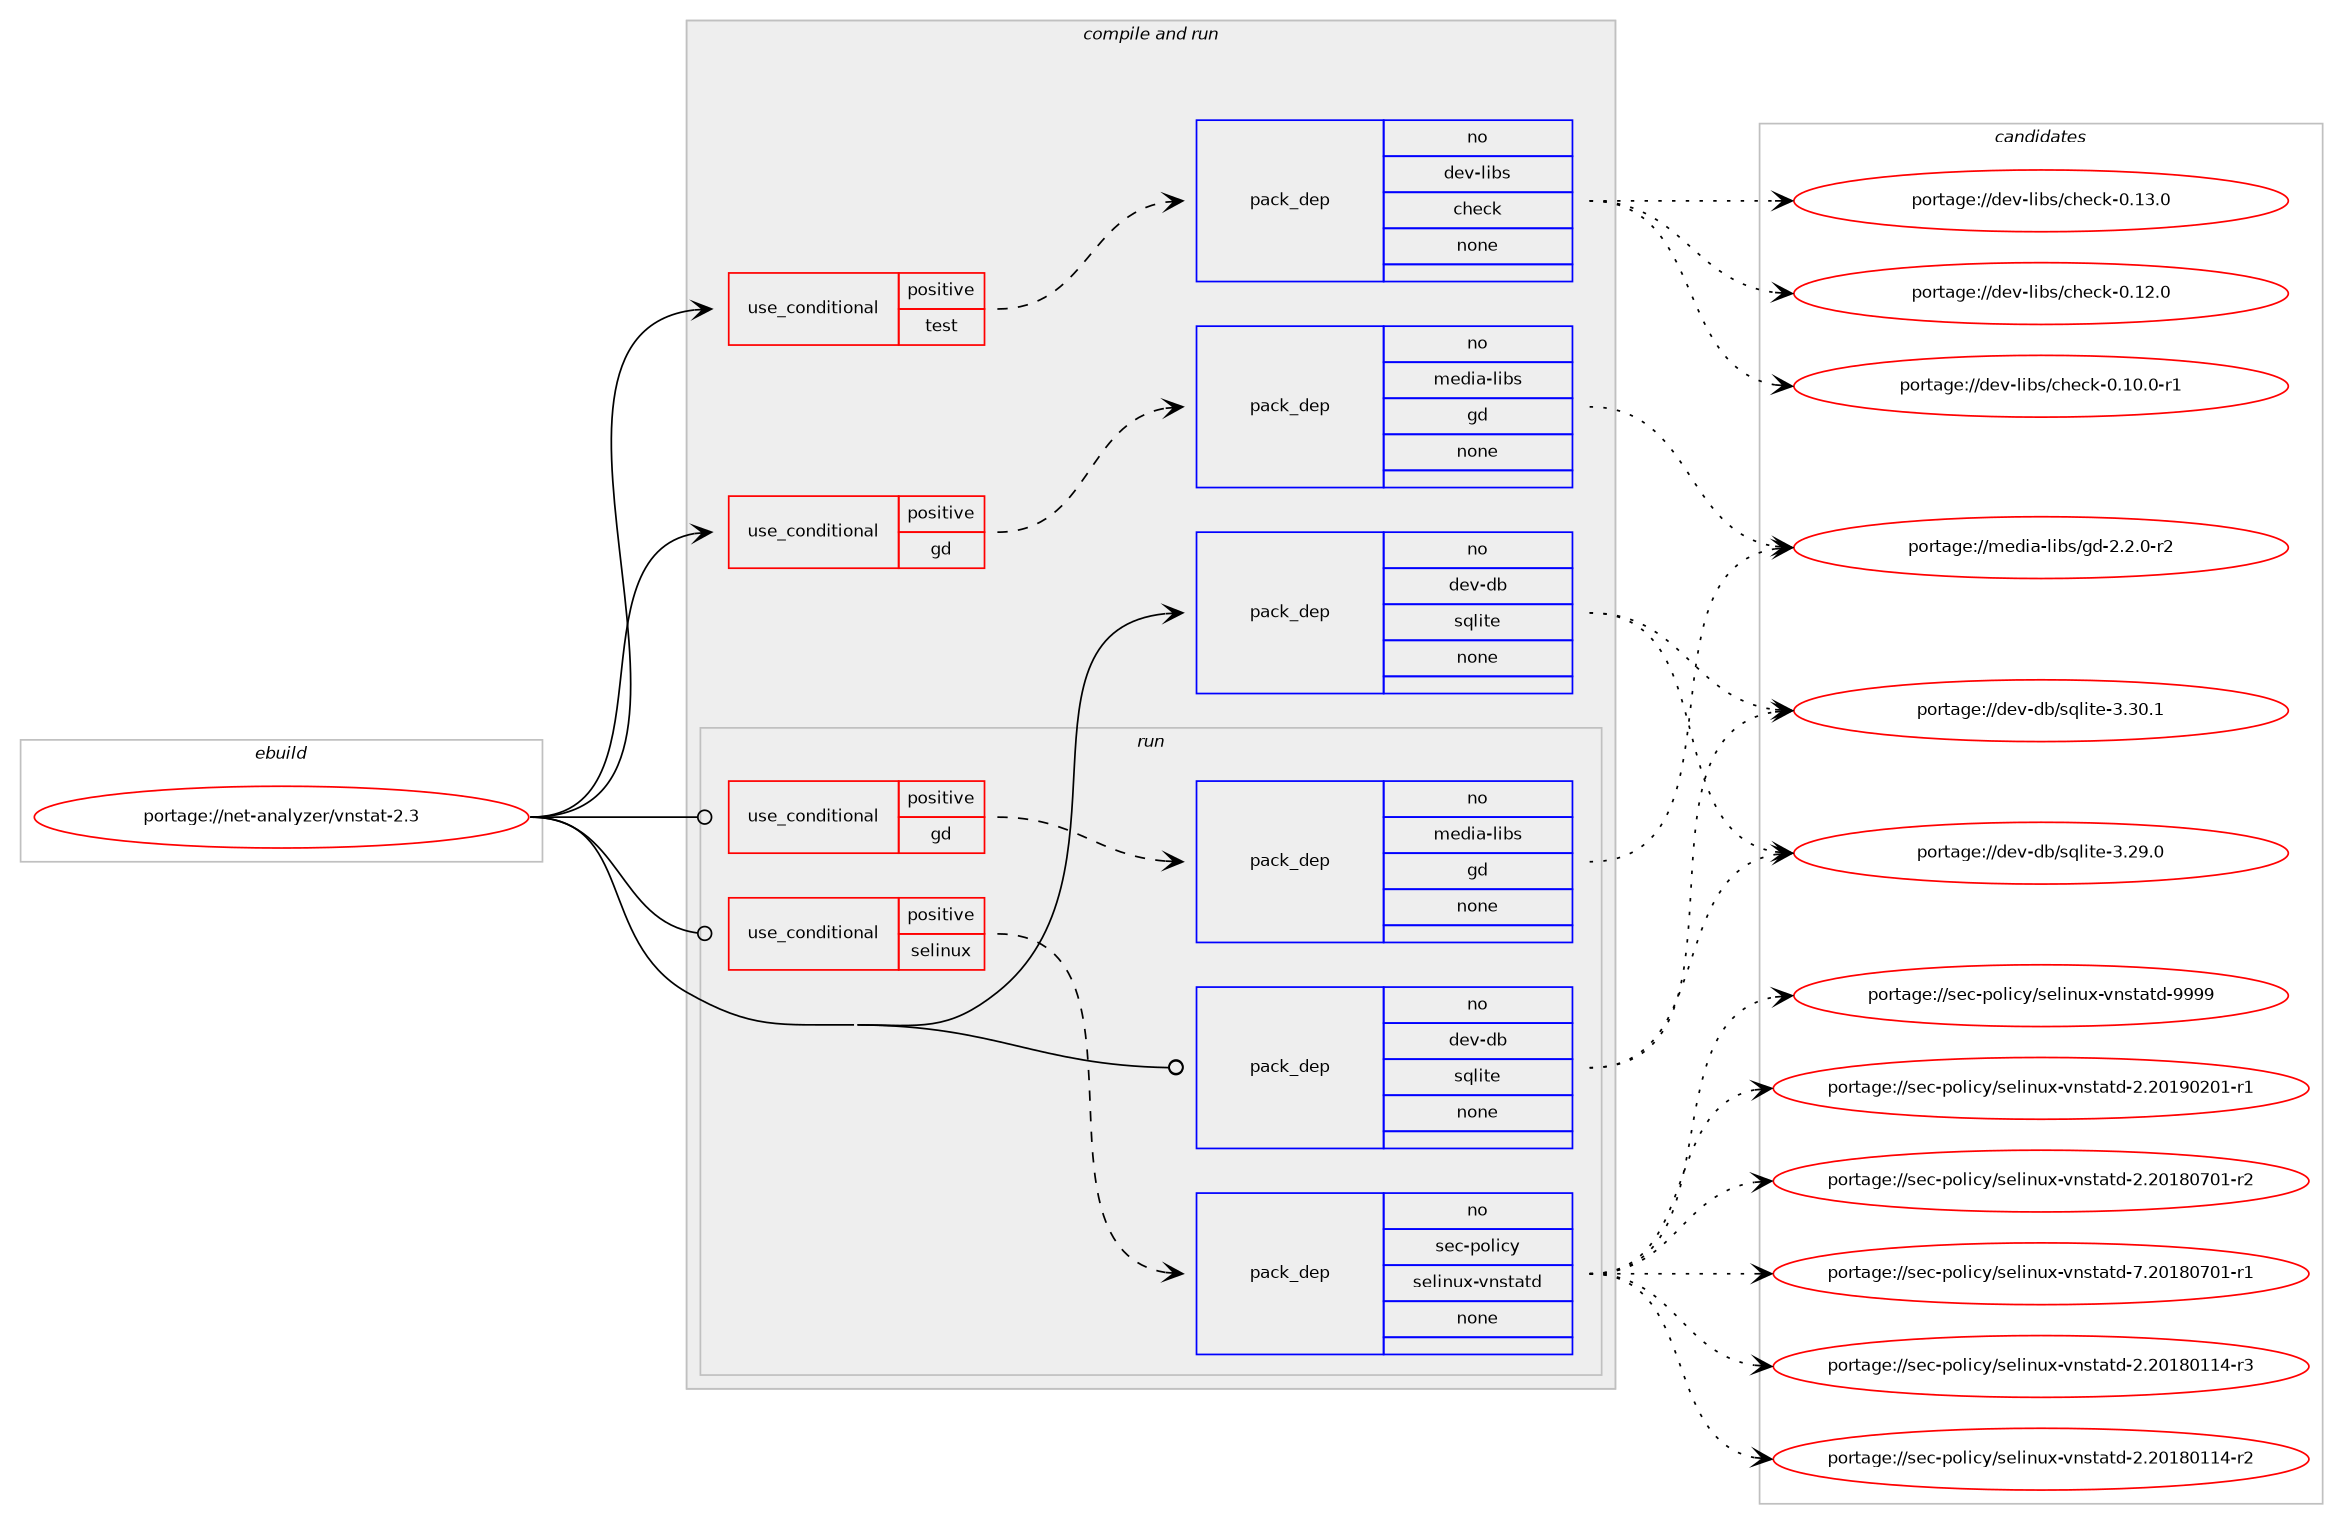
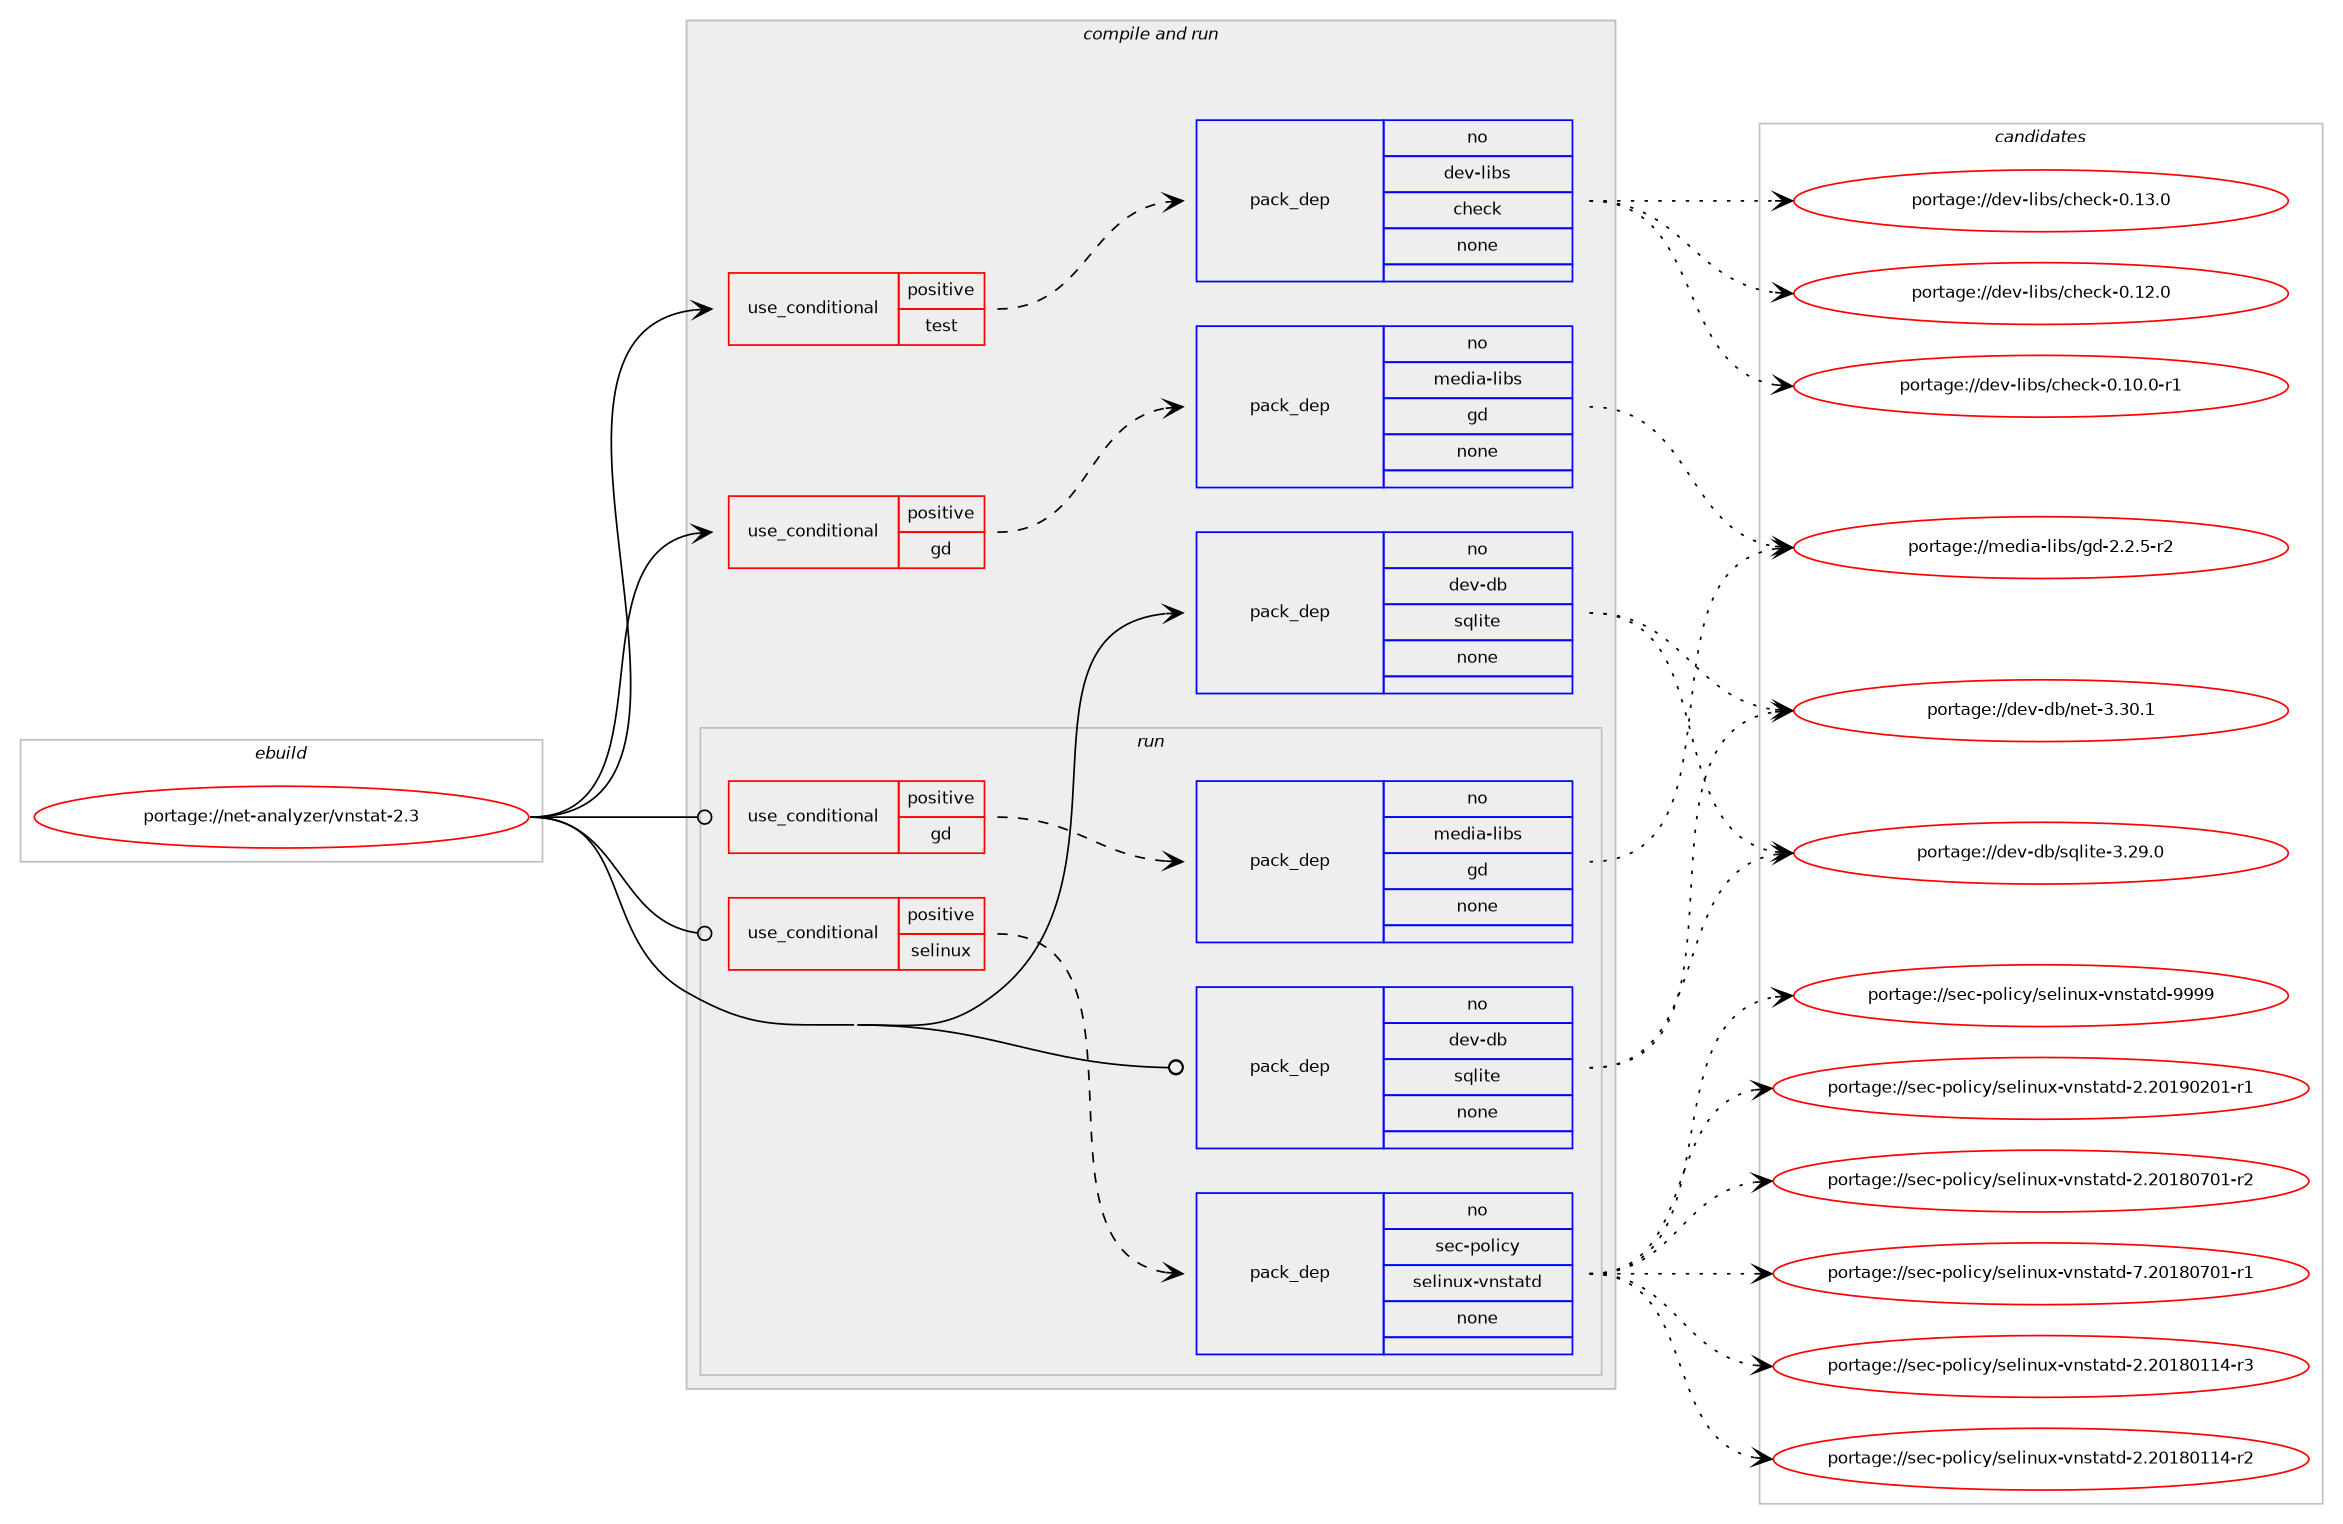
node "portage://media-libs/gd-2.2.0-r2": label "portage://media-libs/gd-2.2.0-r2" -> "portage://media-libs/gd-2.2.5-r2"
node "portage://dev-db/sqlite-3.30.1": label "portage://dev-db/sqlite-3.30.1" -> "portage://dev-db/net-3.30.1"
